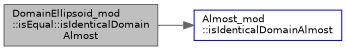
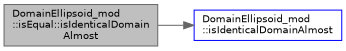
node "Almost_mod ::isIdenticalDomainAlmost": label "Almost_mod ::isIdenticalDomainAlmost" -> "DomainEllipsoid_mod ::isIdenticalDomainAlmost"
